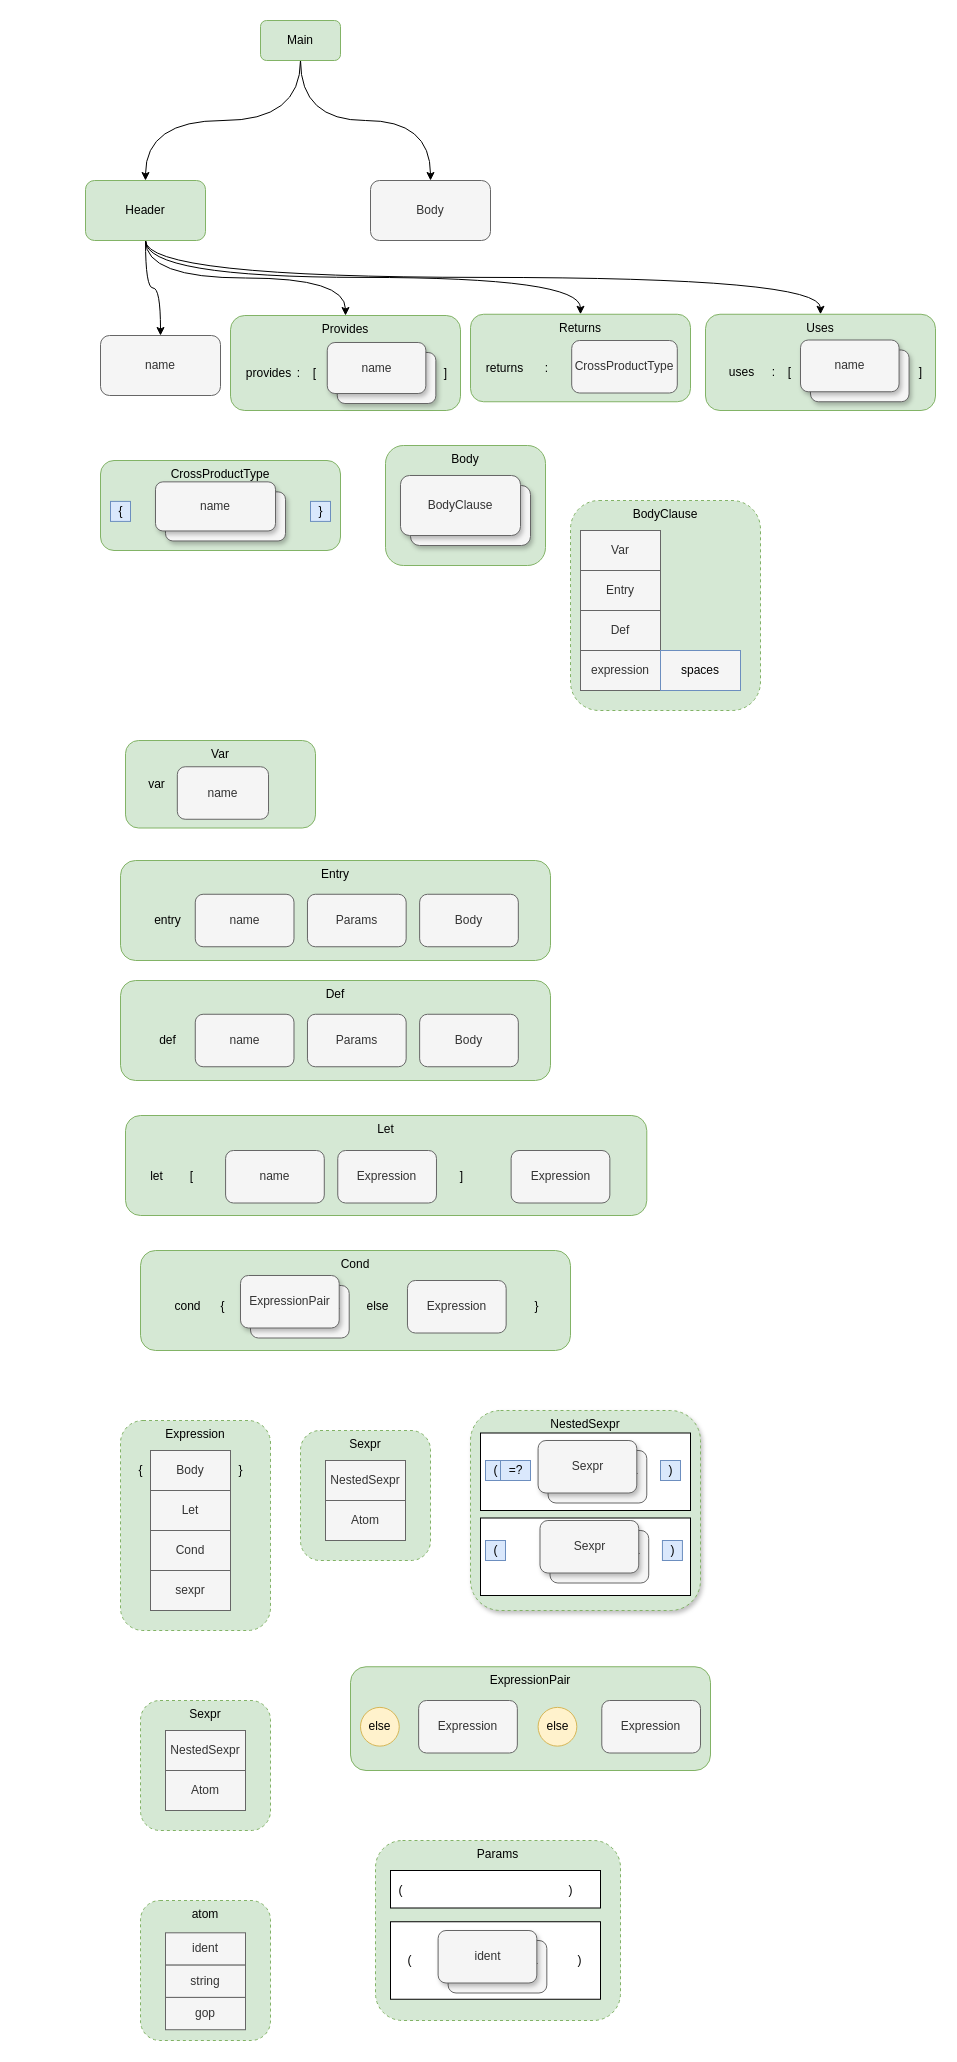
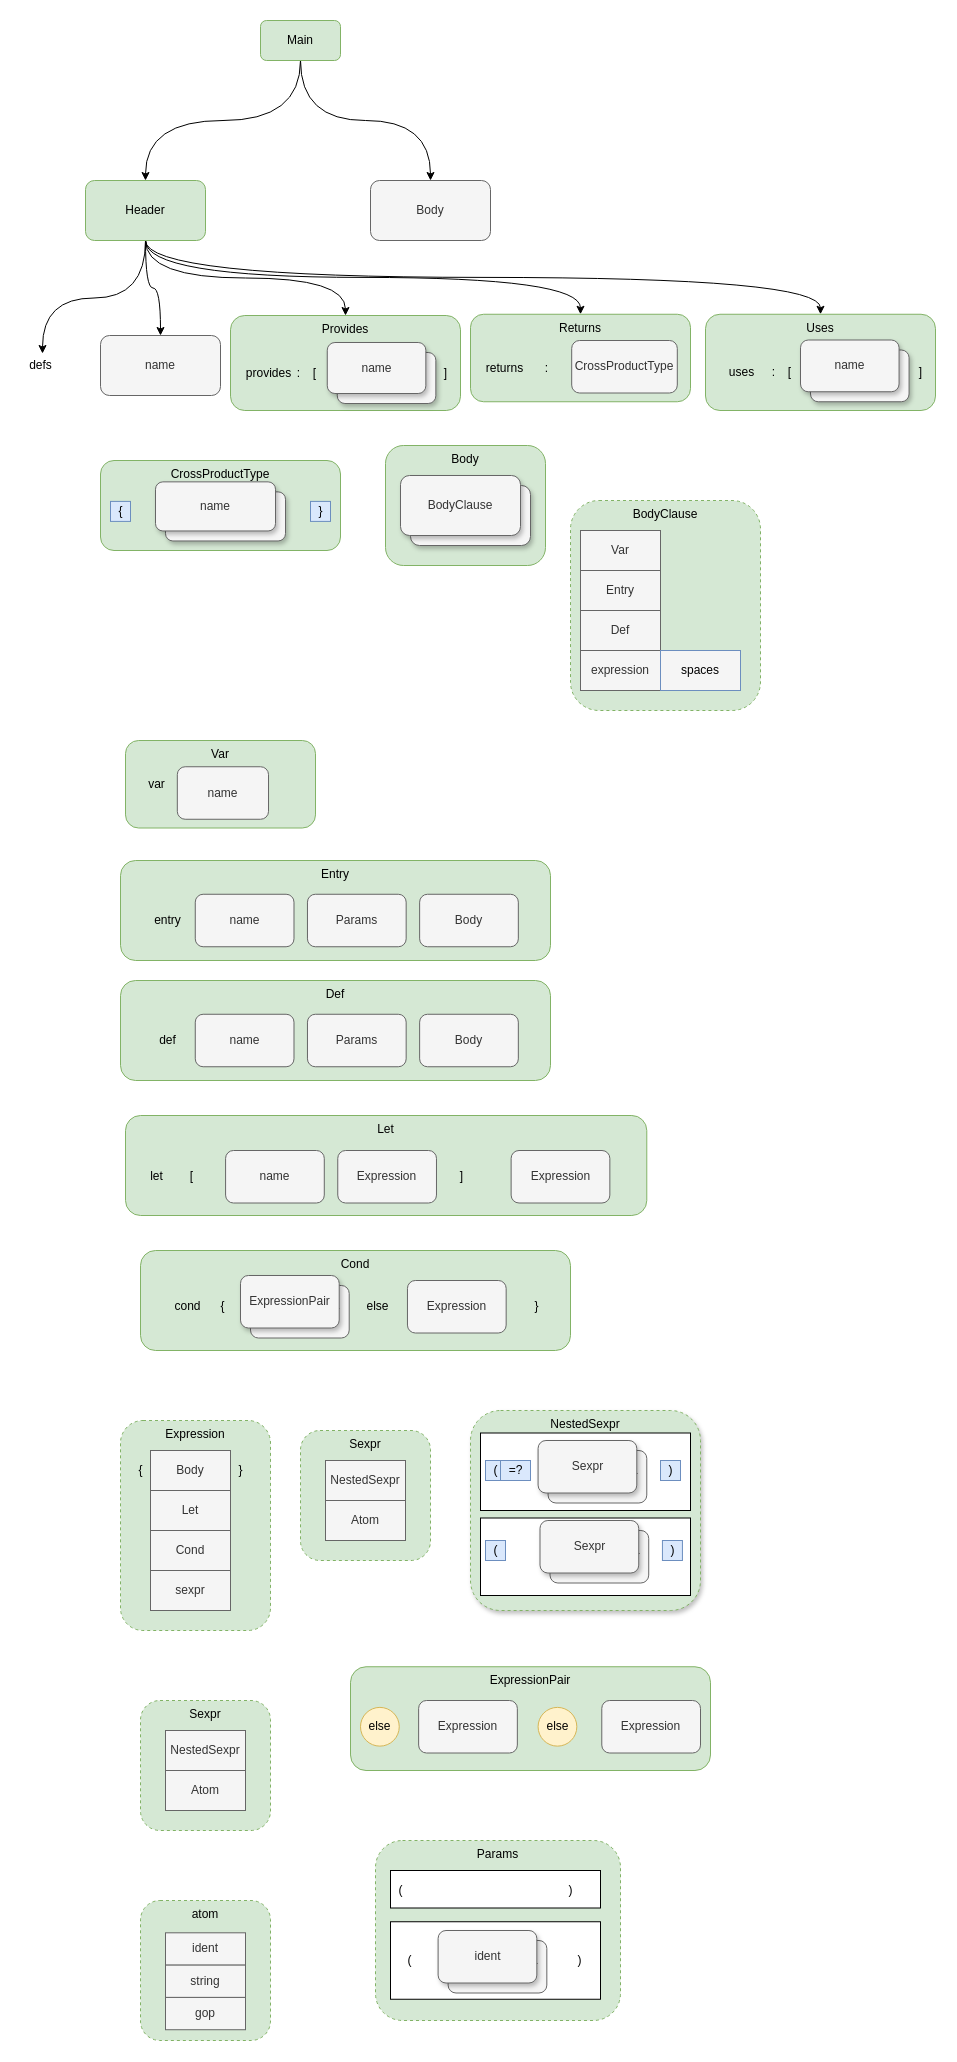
edge "Header" -> "defs": added
node "defs": added
